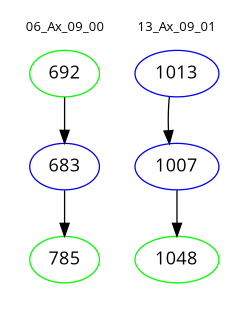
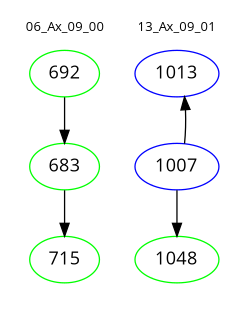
edge "1013" -> "1007": reversed
node "683": color blue -> green
node "785": label "785" -> "715"
